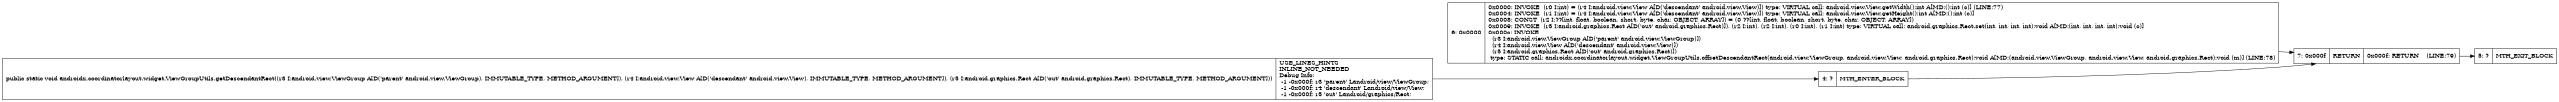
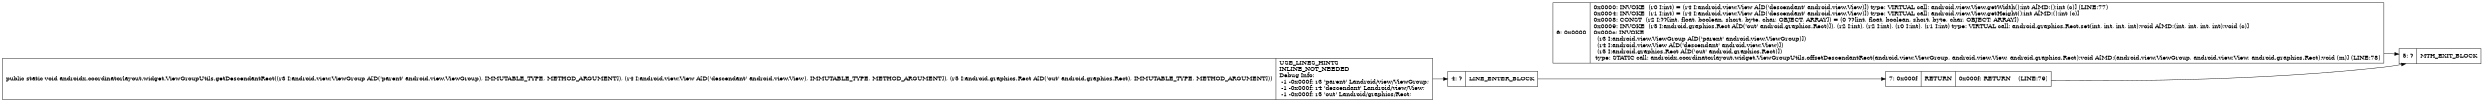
edge "6: 0x0000" -> "7: 0x000f": now "6: 0x0000" -> "5: ?"
node "4: ?": text "MTH_ENTER_BLOCK" -> "LINE_ENTER_BLOCK"
